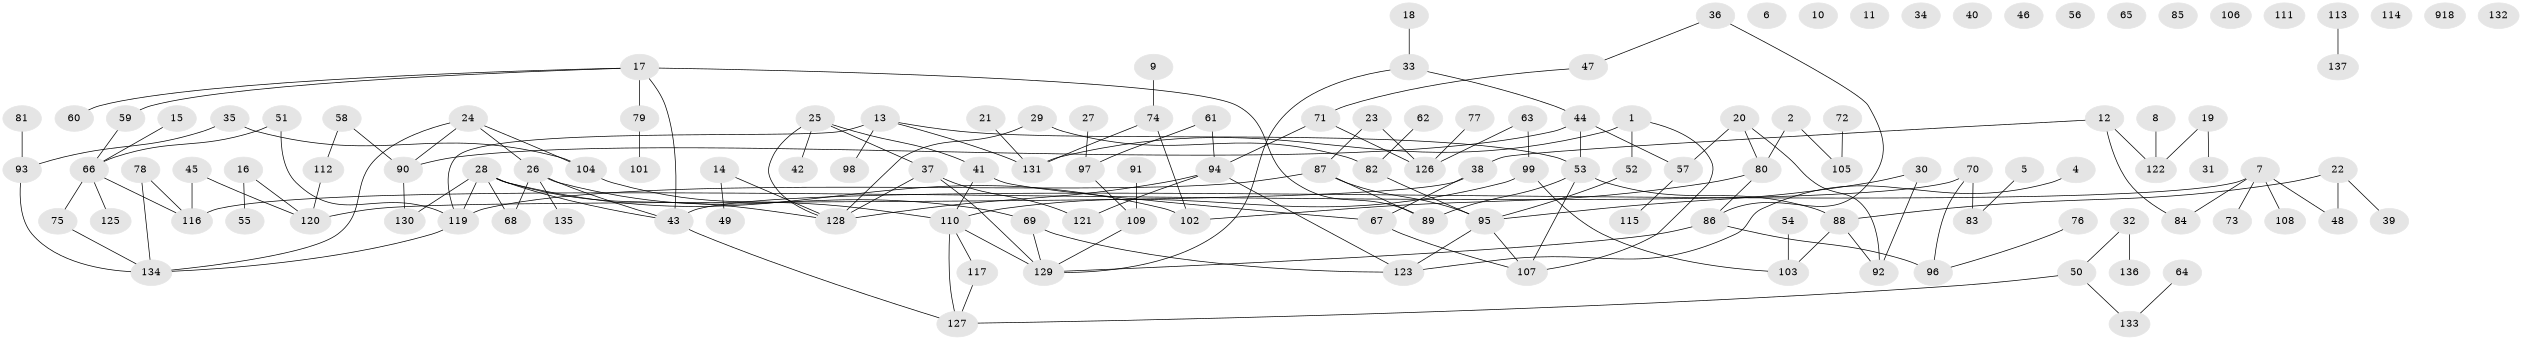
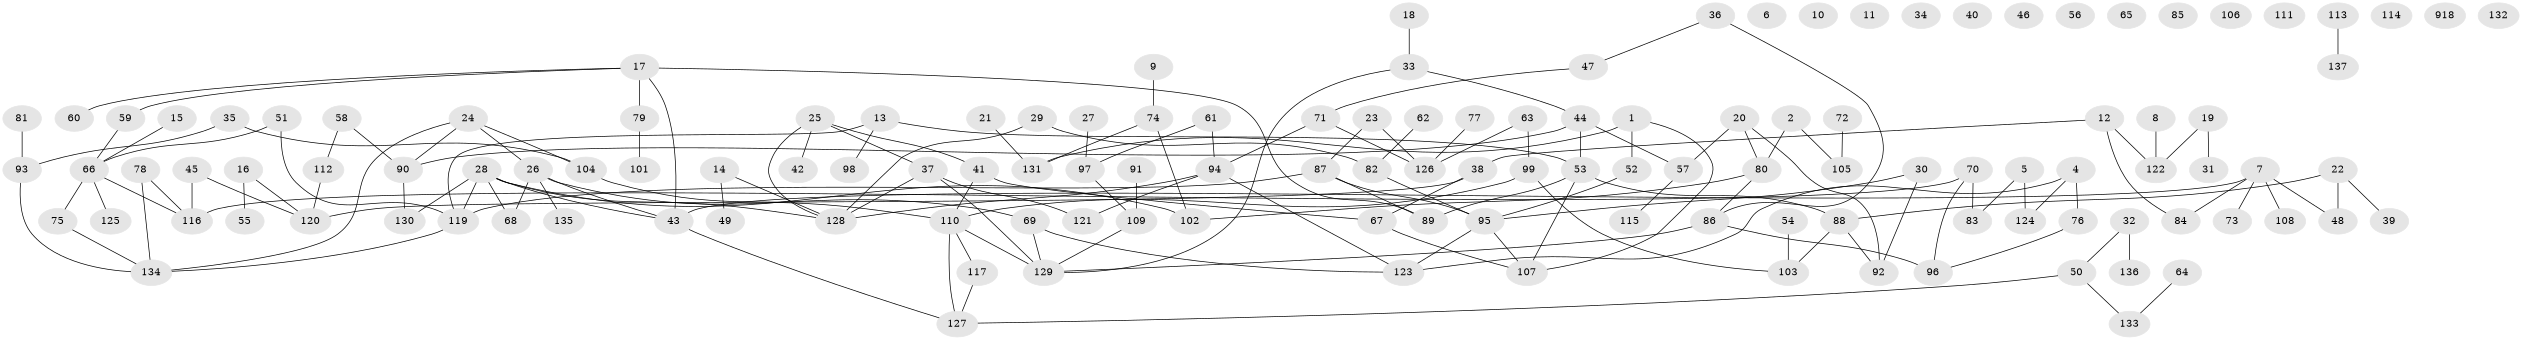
edge "13" -- "131": removed
edge "4" -- "76": added
node "124": added
